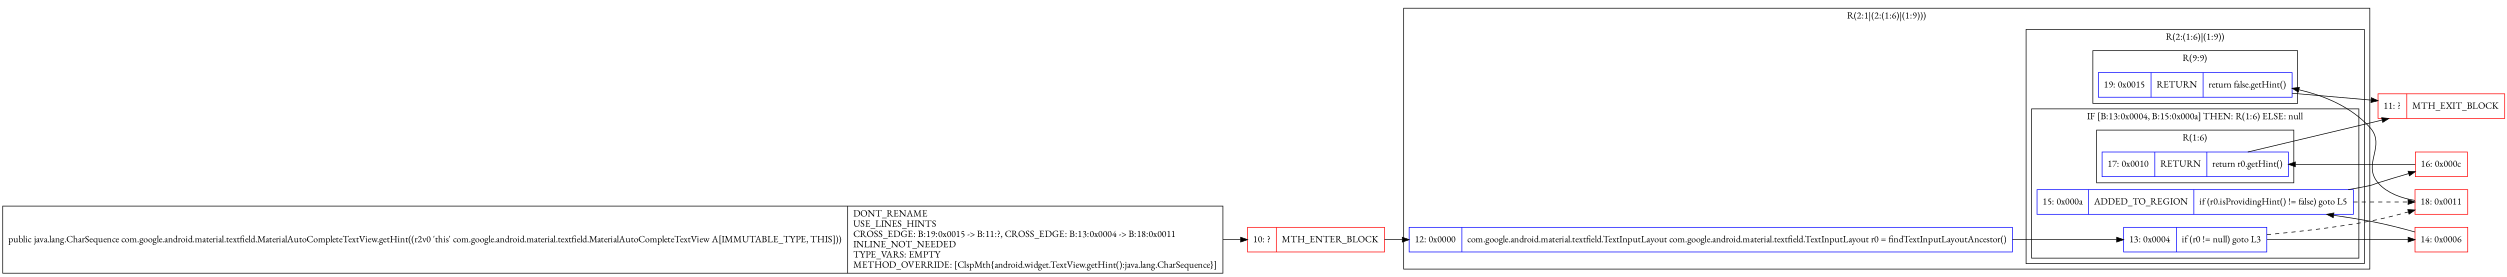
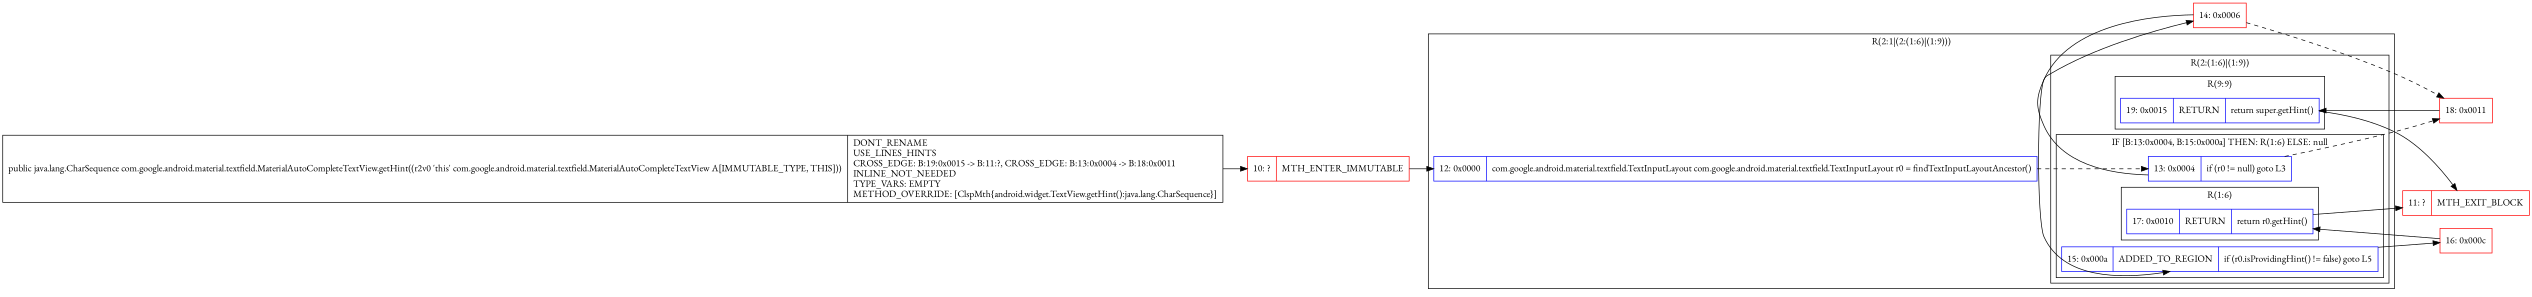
node "19: 0x0015": text "return false.getHint()" -> "return super.getHint()"
edge "15: 0x000a" -> "18: 0x0011": now "14: 0x0006" -> "18: 0x0011"
node "10: ?": text "MTH_ENTER_BLOCK" -> "MTH_ENTER_IMMUTABLE"
edge "12: 0x0000" -> "13: 0x0004": style solid -> dashed
